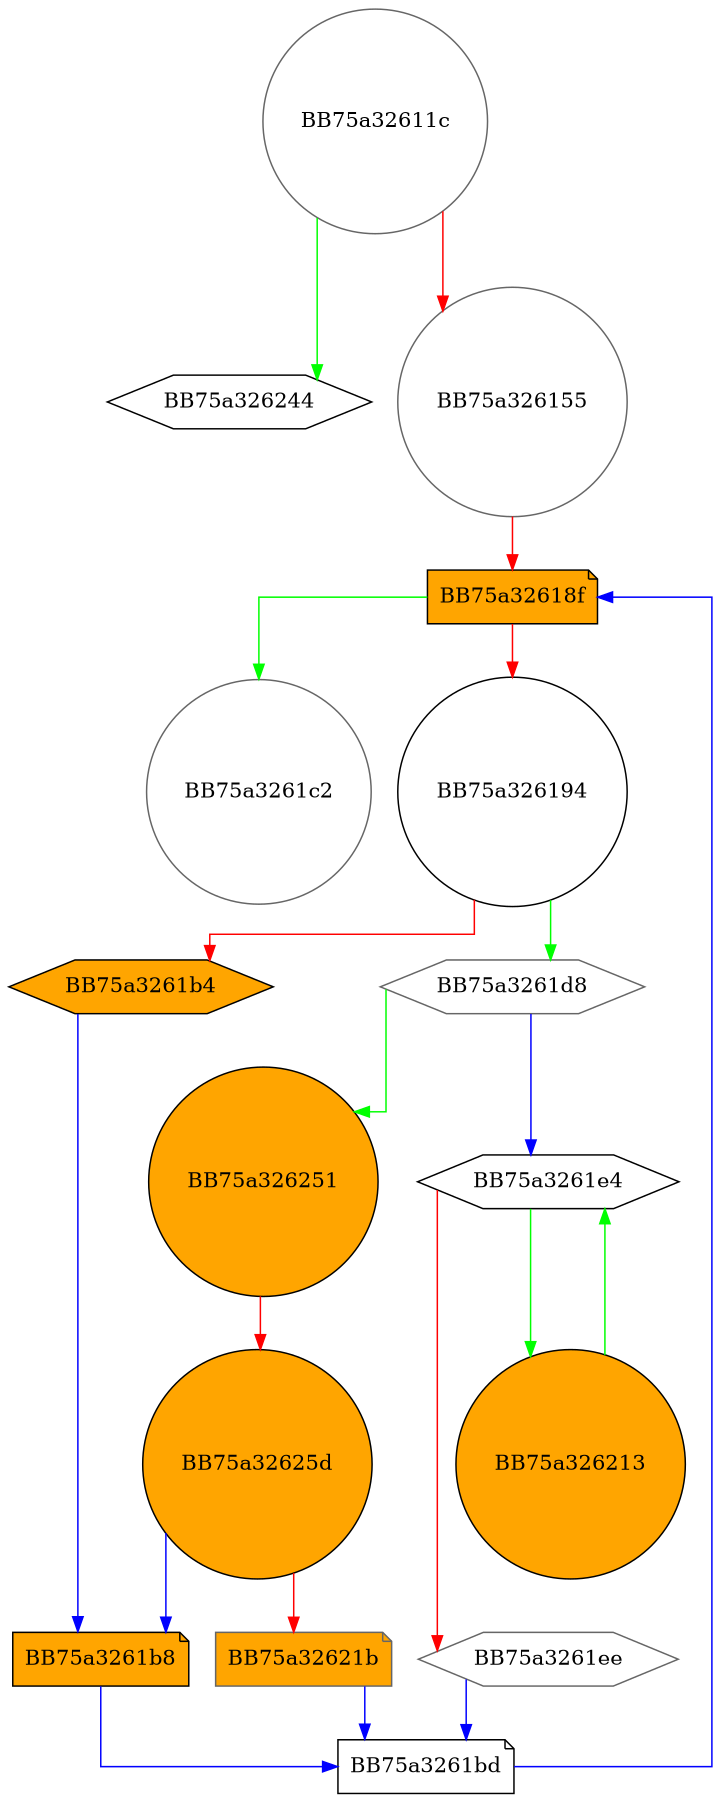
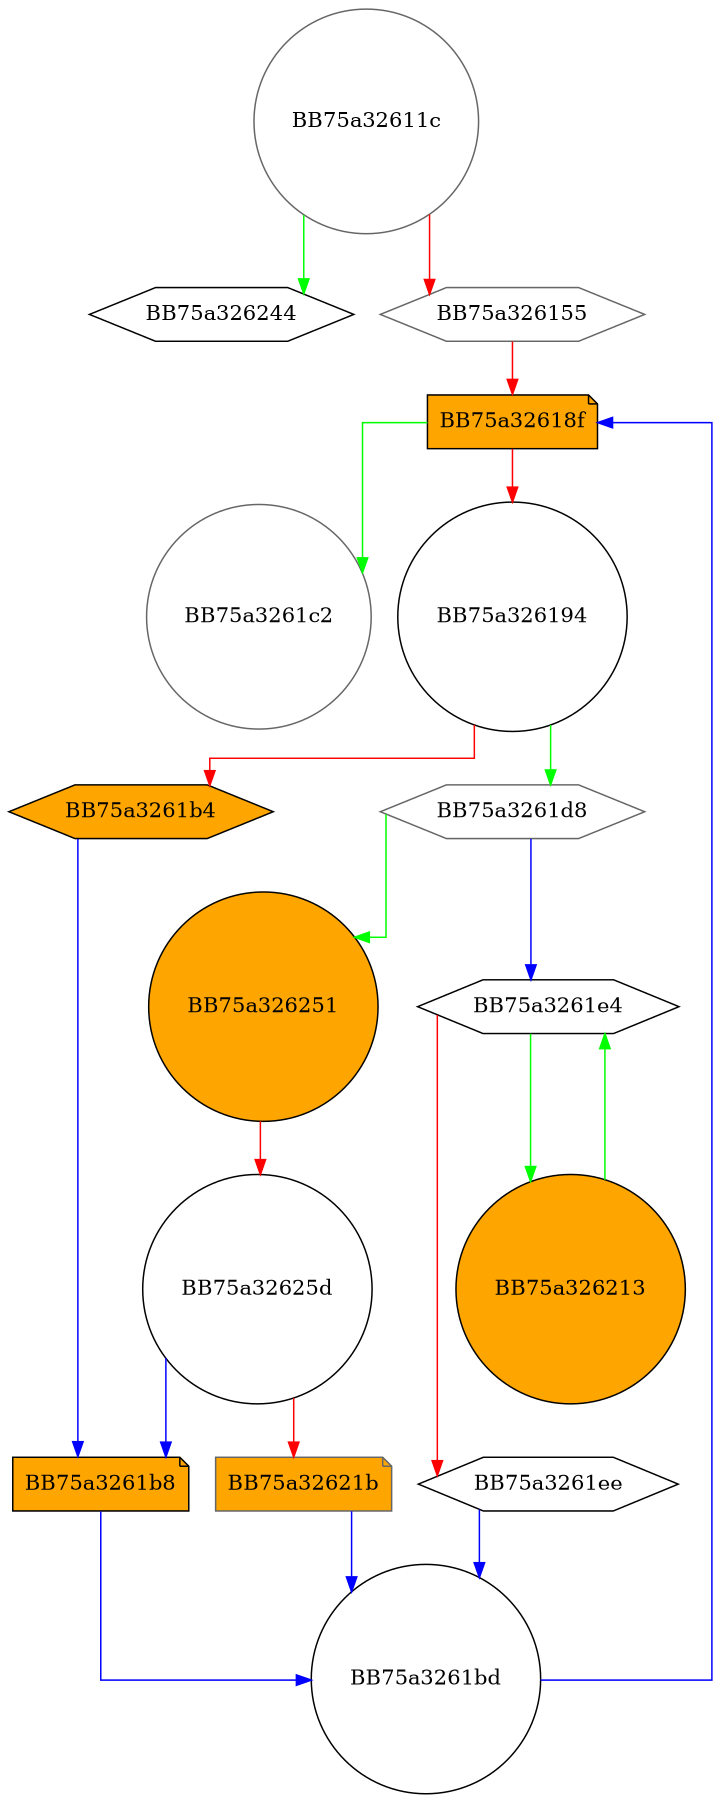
node "BB75a326155": shape circle -> hexagon
node "BB75a32625d": fillcolor orange -> white
node "BB75a3261ee": color gray40 -> black
node "BB75a3261bd": shape note -> circle
